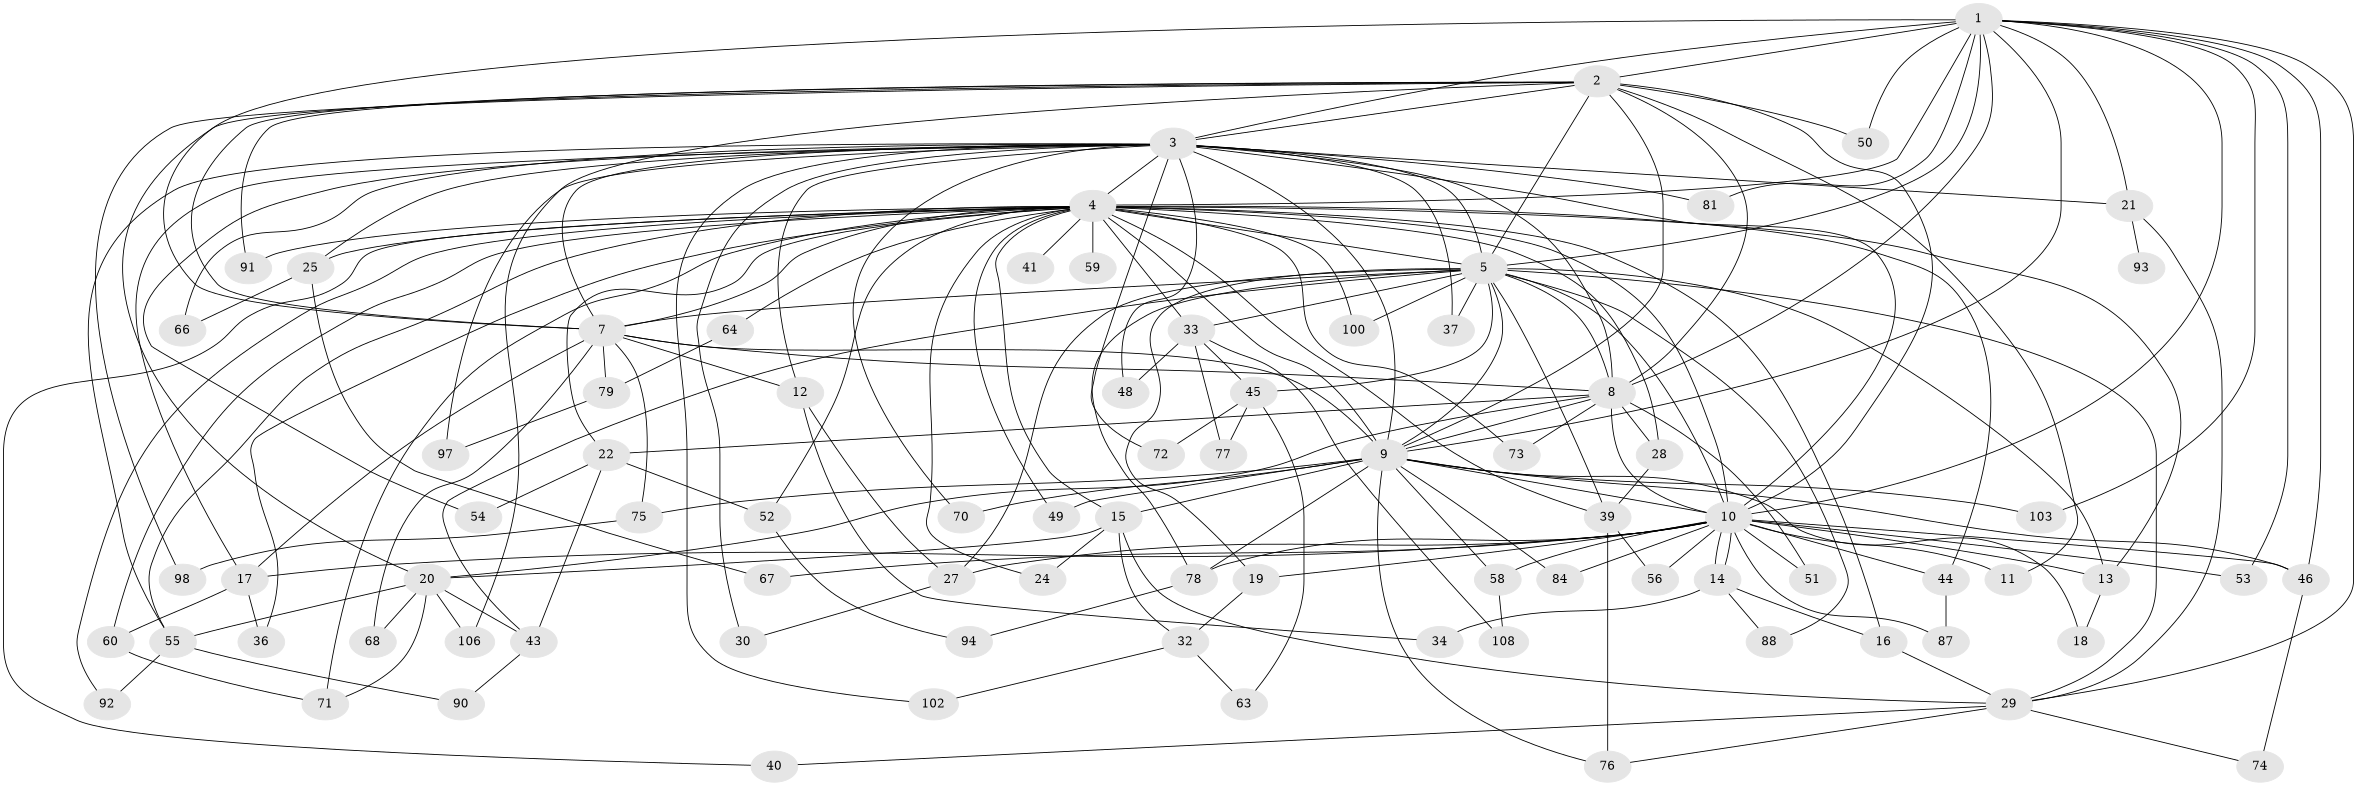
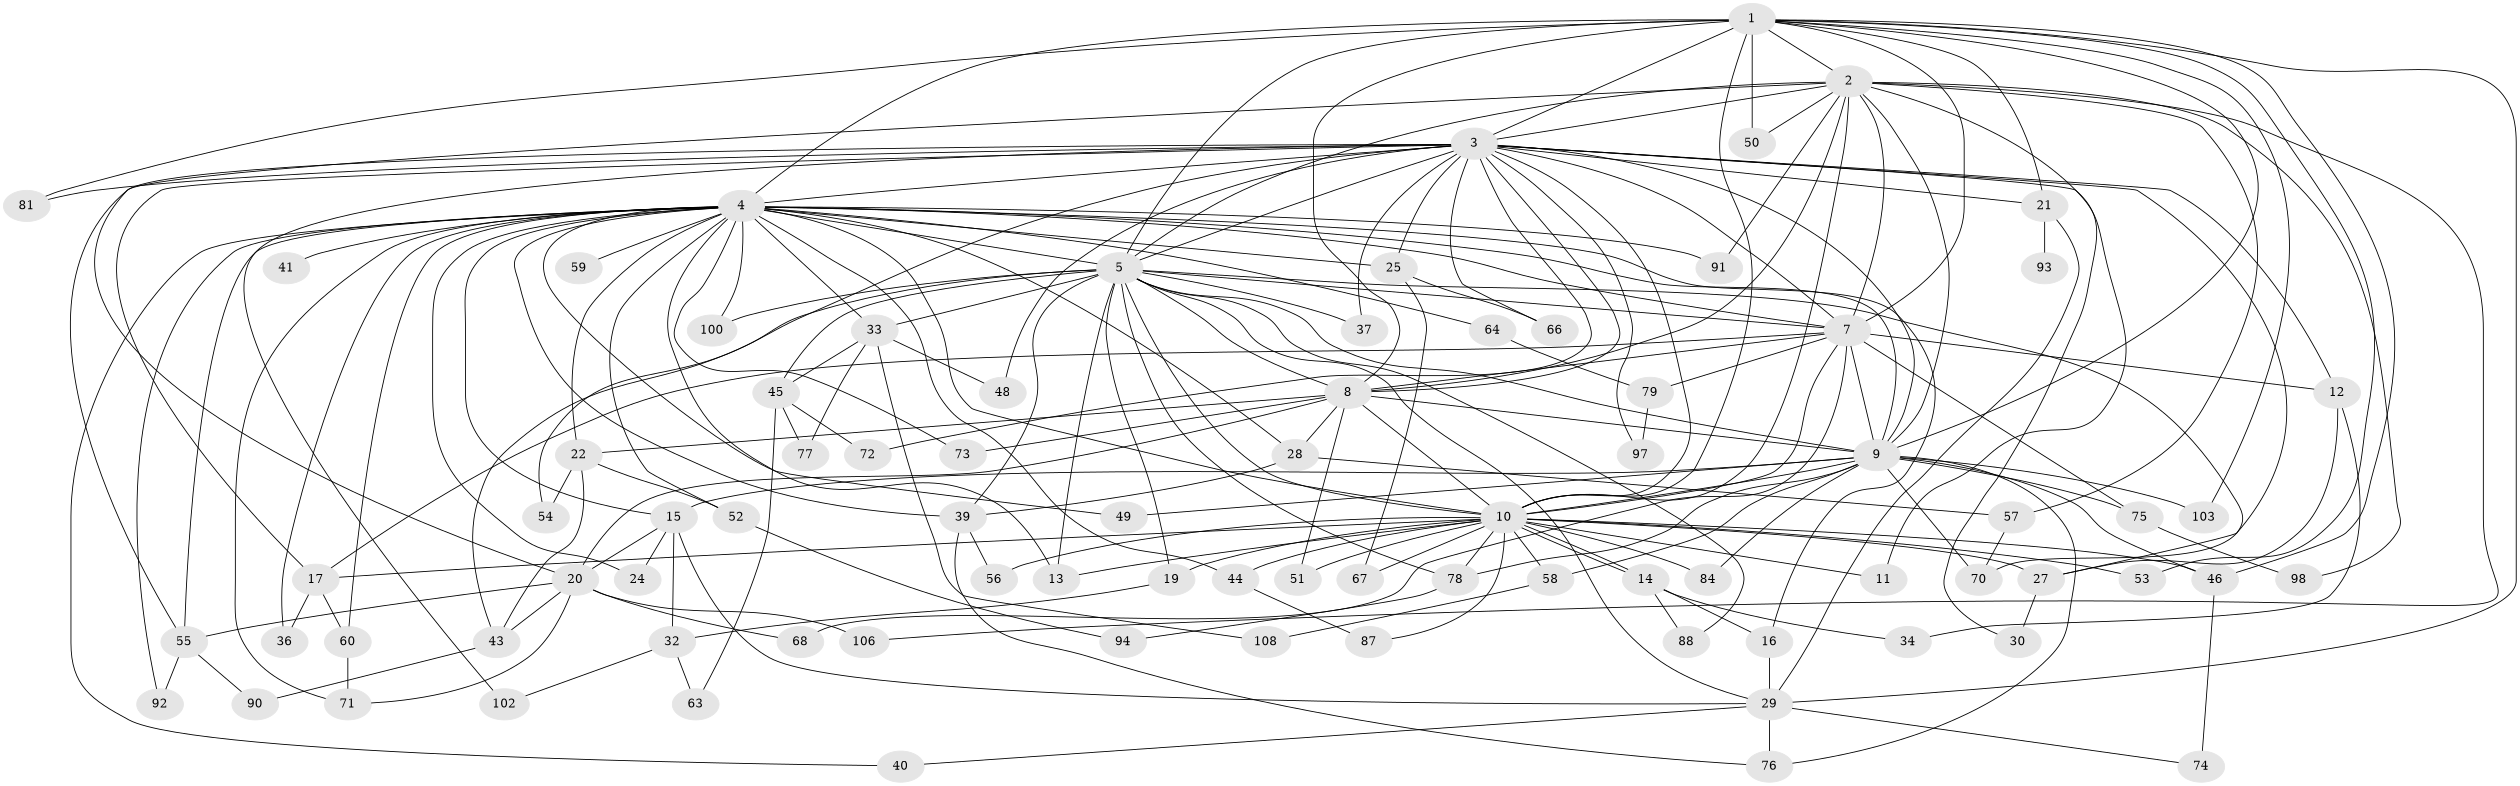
edge "7" -- "10": added
node "57": added
node "18": removed
